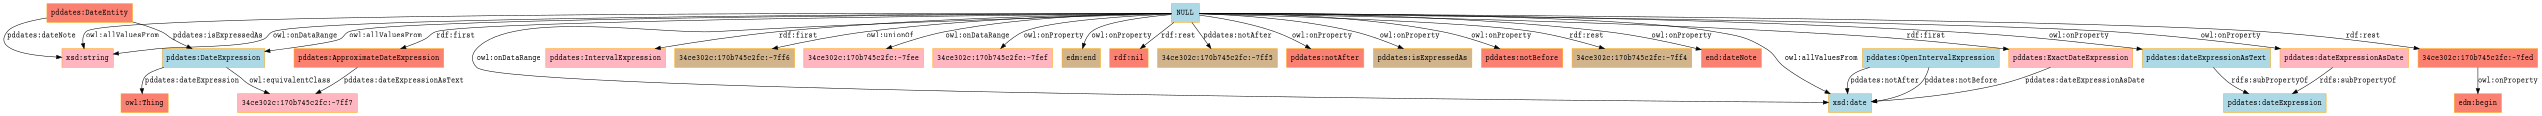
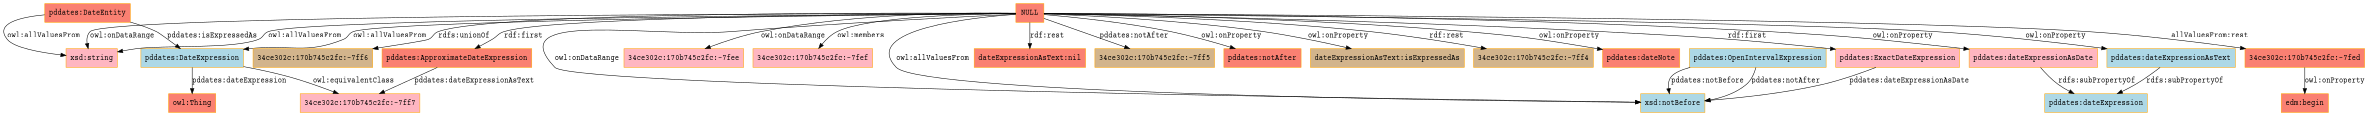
node "NULL": fillcolor lightblue -> salmon
edge "pddates:DateEntity" -> "xsd:string": label "pddates:dateNote" -> "owl:allValuesFrom"
edge "NULL" -> "34ce302c:170b745c2fc:-7ff6": label "owl:unionOf" -> "rdfs:unionOf"
edge "NULL" -> "34ce302c:170b745c2fc:-7fef": label "owl:onProperty" -> "owl:members"
edge "NULL" -> "34ce302c:170b745c2fc:-7fed": label "rdf:rest" -> "allValuesFrom:rest"
node "pddates:IntervalExpression": removed
node "edm:end": removed
node "rdf:nil": label "rdf:nil" -> "dateExpressionAsText:nil"
node "pddates:isExpressedAs": label "pddates:isExpressedAs" -> "dateExpressionAsText:isExpressedAs"
node "pddates:notBefore": removed
node "end:dateNote": label "end:dateNote" -> "pddates:dateNote"
node "xsd:date": label "xsd:date" -> "xsd:notBefore"
